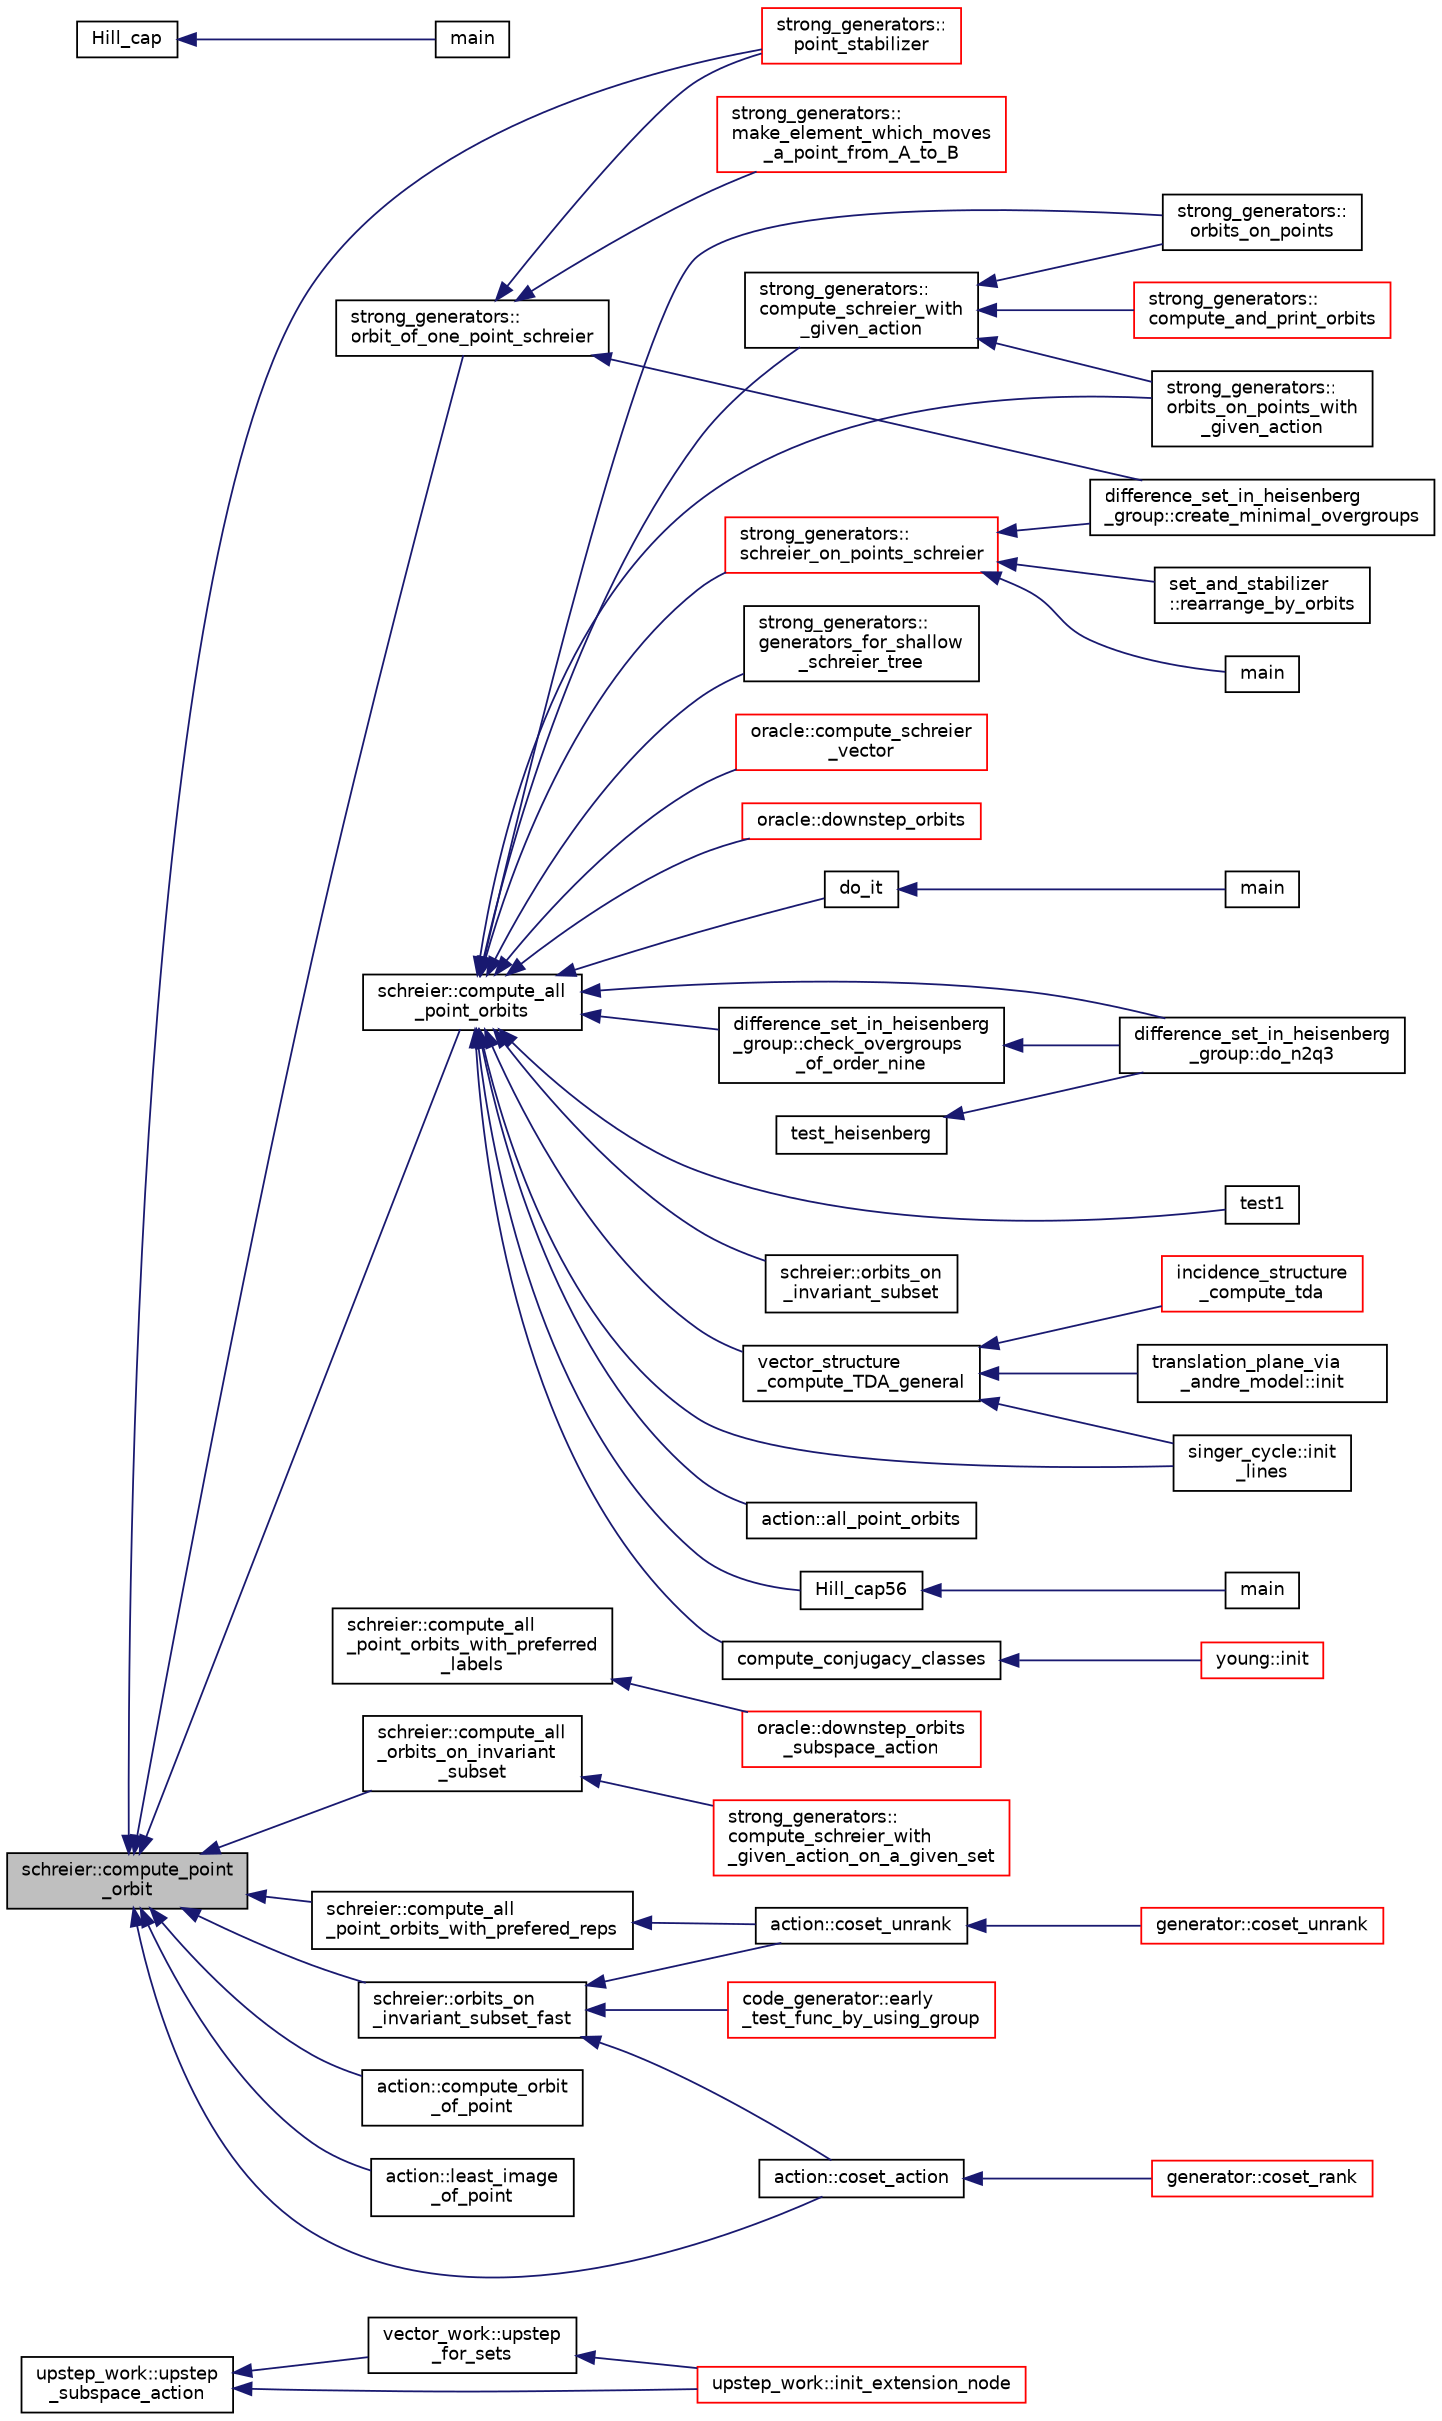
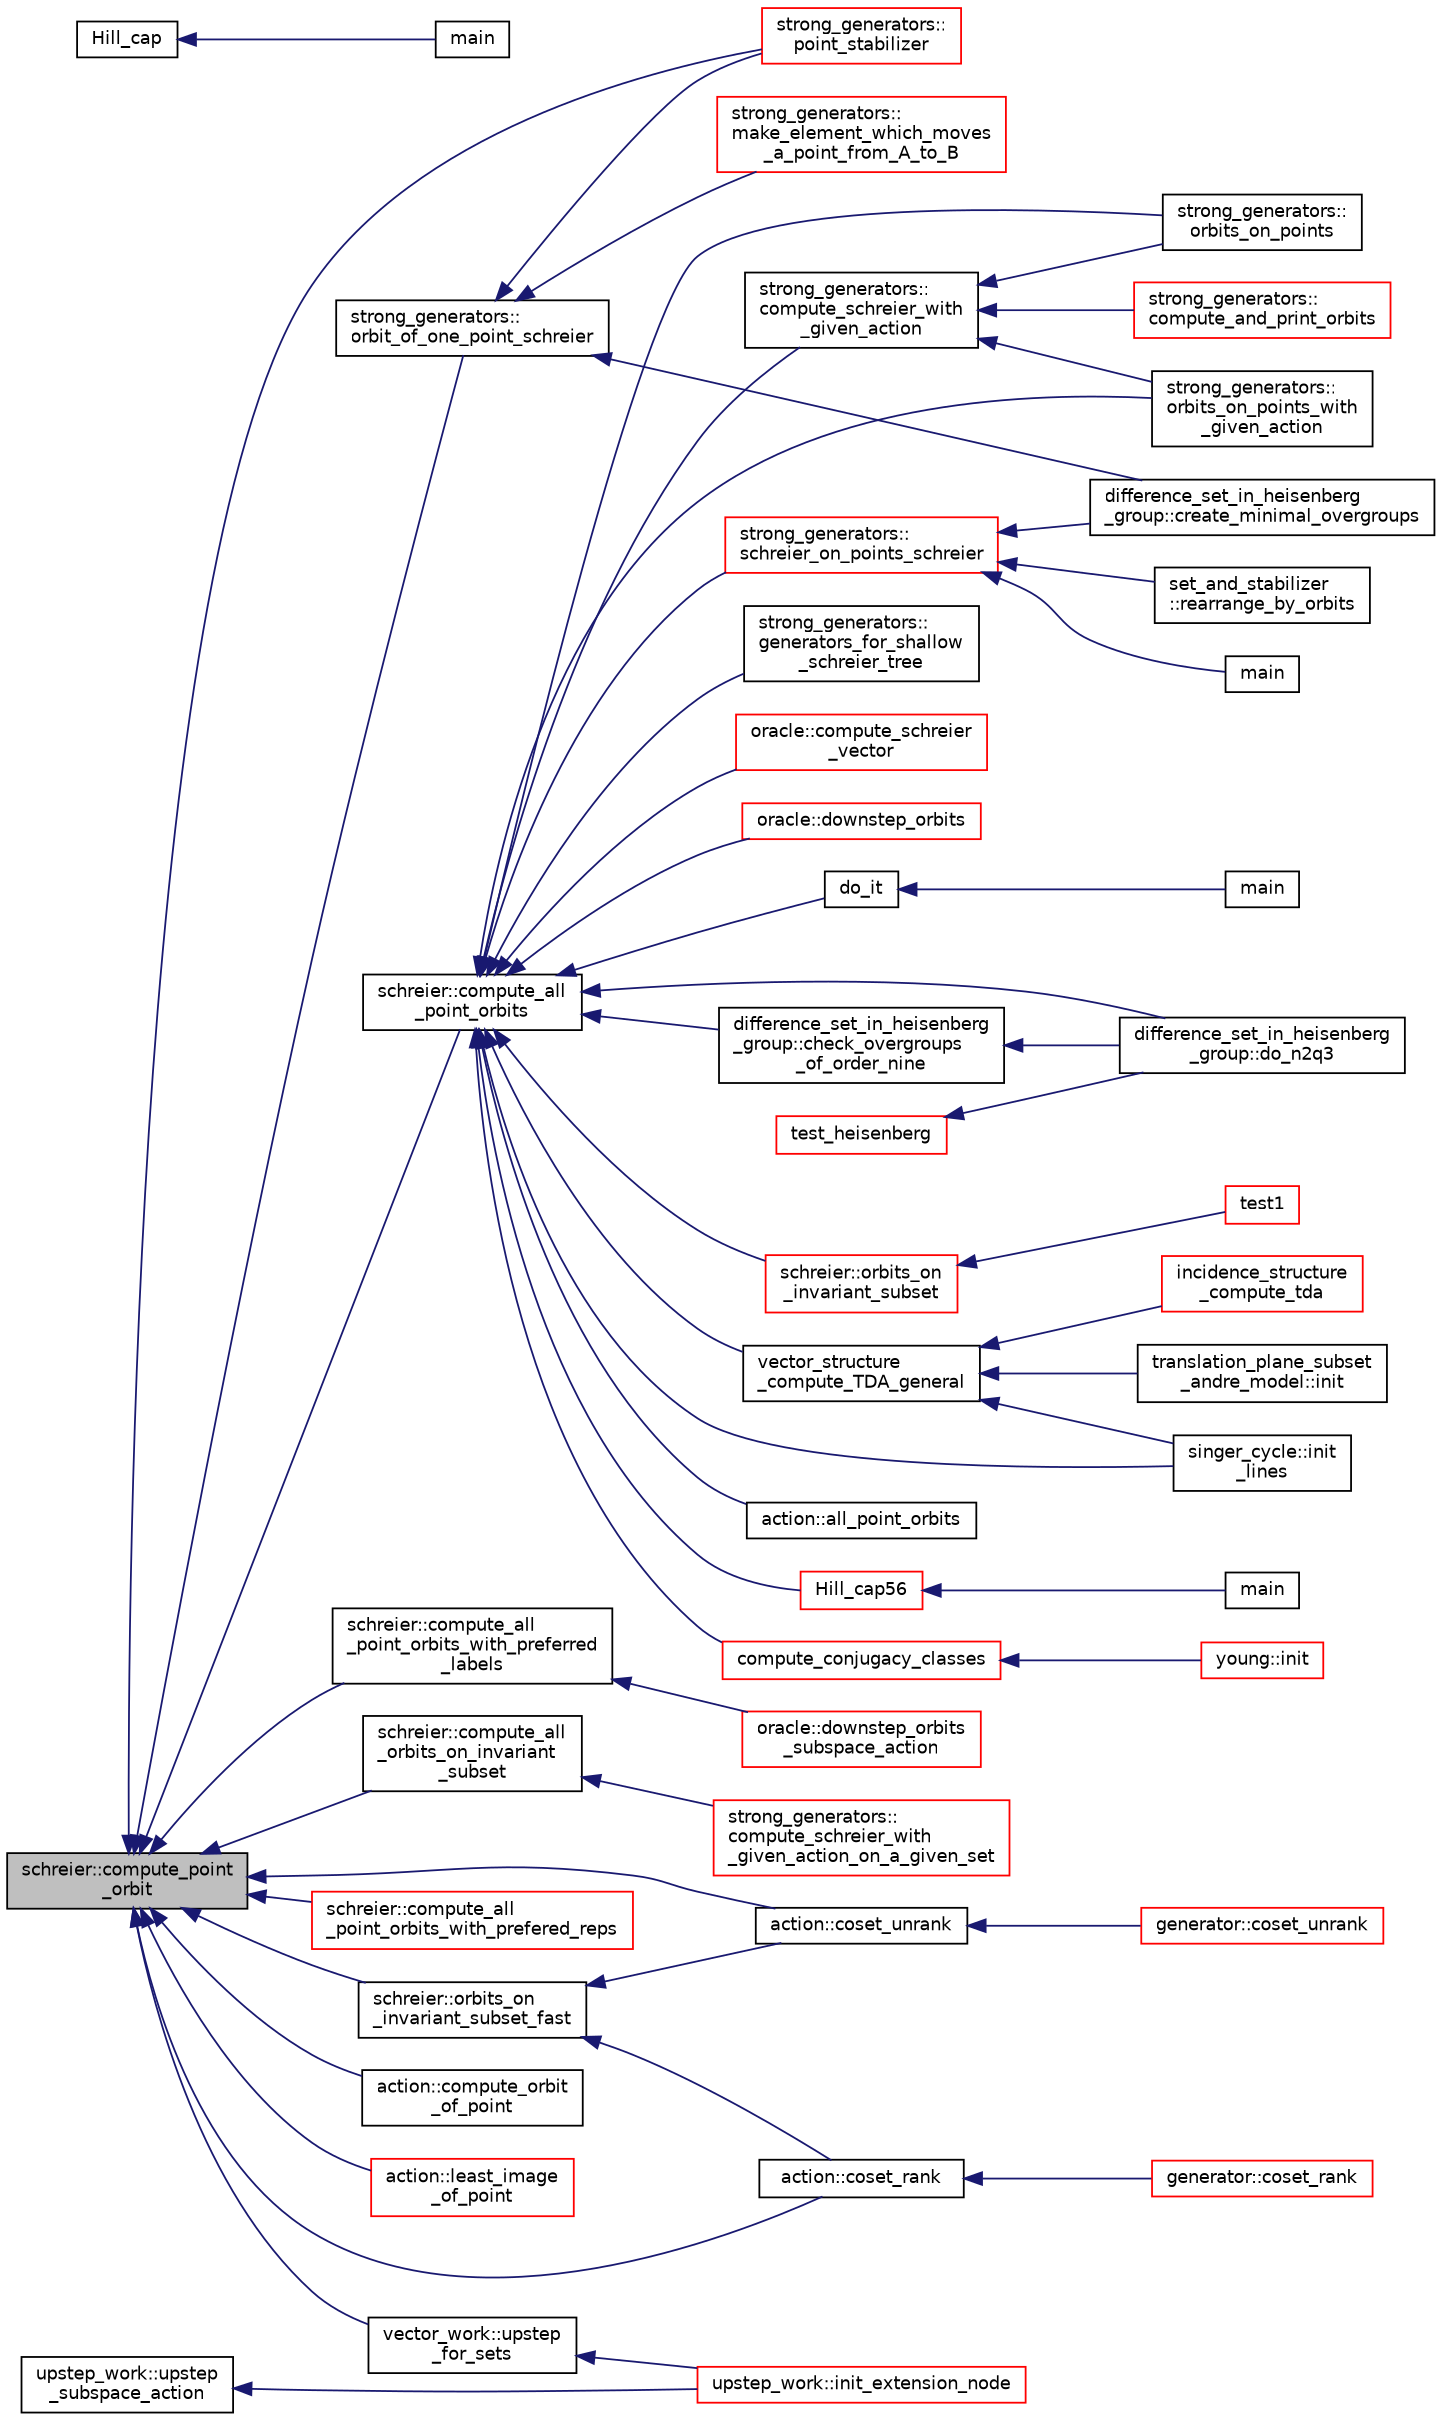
node "test_heisenberg": color black -> red
node "test1": color black -> red
edge "test1" -> "schreier::compute_all _point_orbits": now "test1" -> "schreier::orbits_on _invariant_subset"
node "schreier::orbits_on _invariant_subset": color black -> red
node "translation_plane_via _andre_model::init": label "translation_plane_via _andre_model::init" -> "translation_plane_subset _andre_model::init"
node "Hill_cap56": color black -> red
node "compute_conjugacy_classes": color black -> red
edge "schreier::compute_all _point_orbits_with_preferred _labels" -> "schreier::compute_point _orbit": added
node "schreier::compute_all _point_orbits_with_prefered_reps": color black -> red
edge "action::coset_unrank" -> "schreier::compute_all _point_orbits_with_prefered_reps": now "action::coset_unrank" -> "schreier::compute_point _orbit"
node "code_generator::early _test_func_by_using_group": removed
node "action::coset_action": label "action::coset_action" -> "action::coset_rank"
node "action::least_image _of_point": color black -> red
edge "vector_work::upstep _for_sets" -> "upstep_work::upstep _subspace_action": now "vector_work::upstep _for_sets" -> "schreier::compute_point _orbit"
